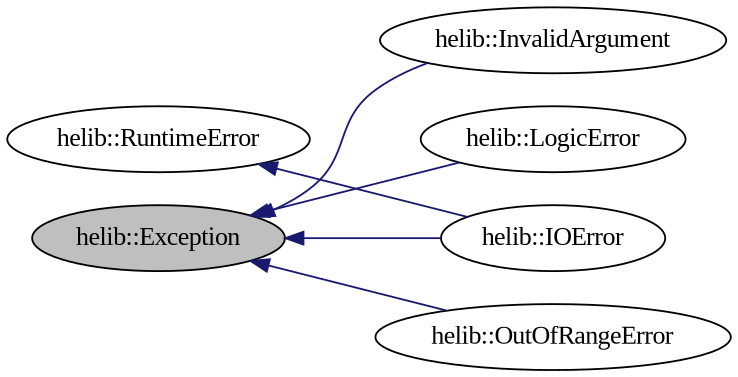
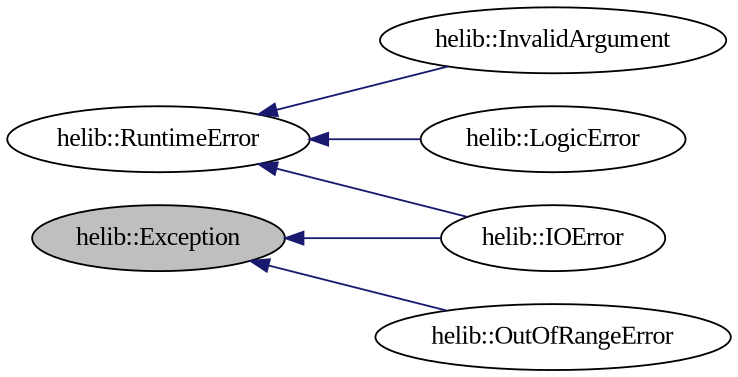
edge "helib::InvalidArgument" -> "helib::Exception": now "helib::InvalidArgument" -> "helib::RuntimeError"
edge "helib::LogicError" -> "helib::Exception": now "helib::LogicError" -> "helib::RuntimeError"
